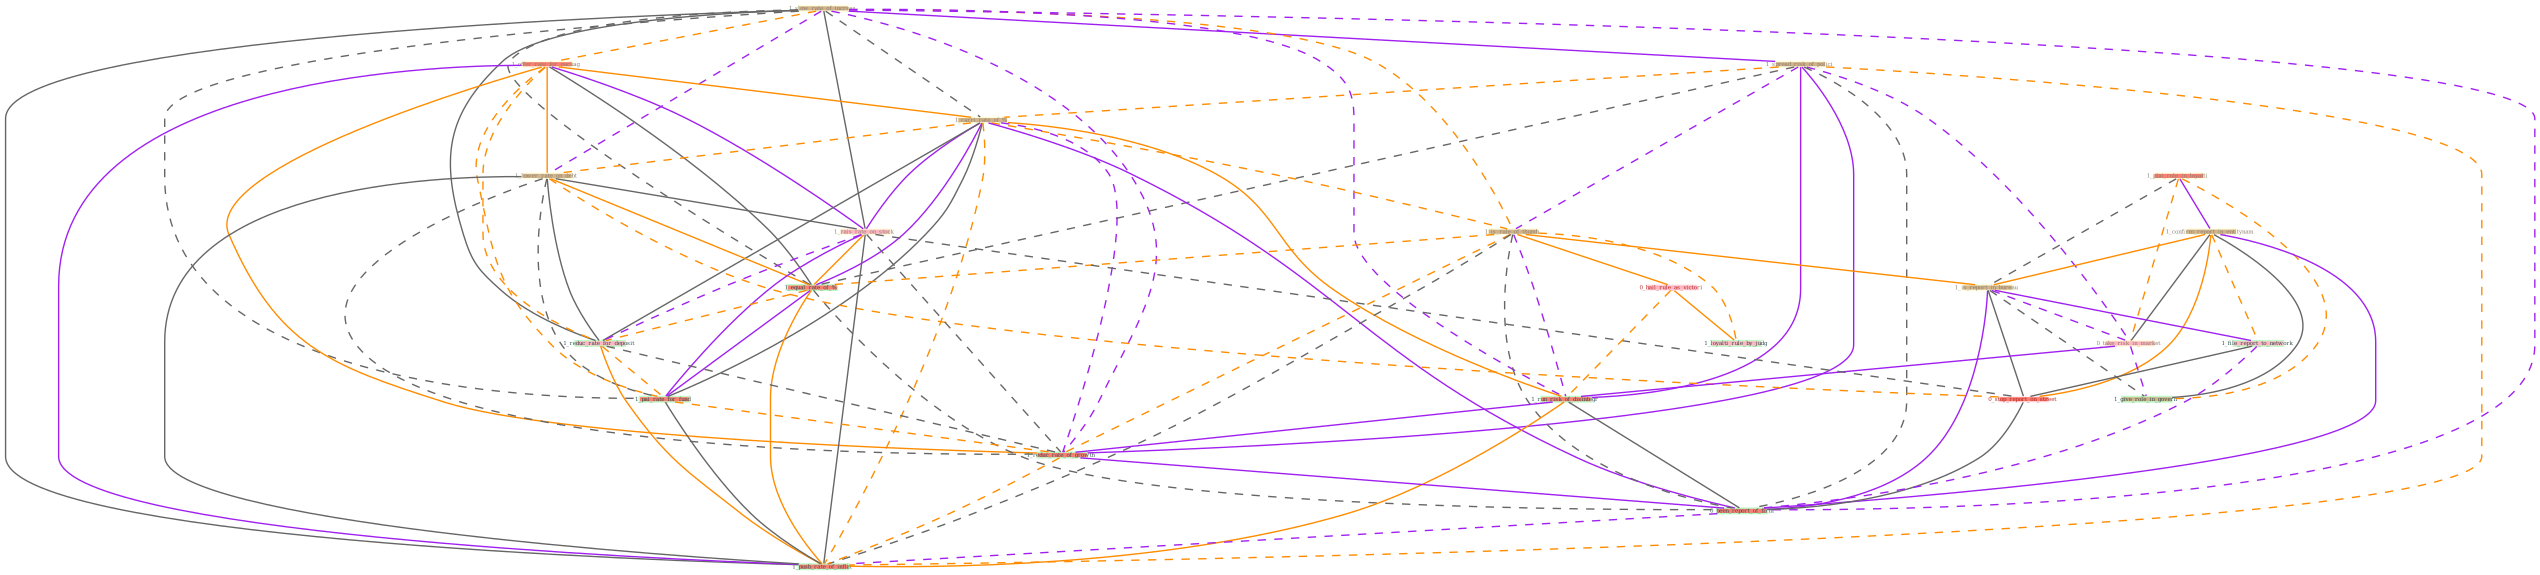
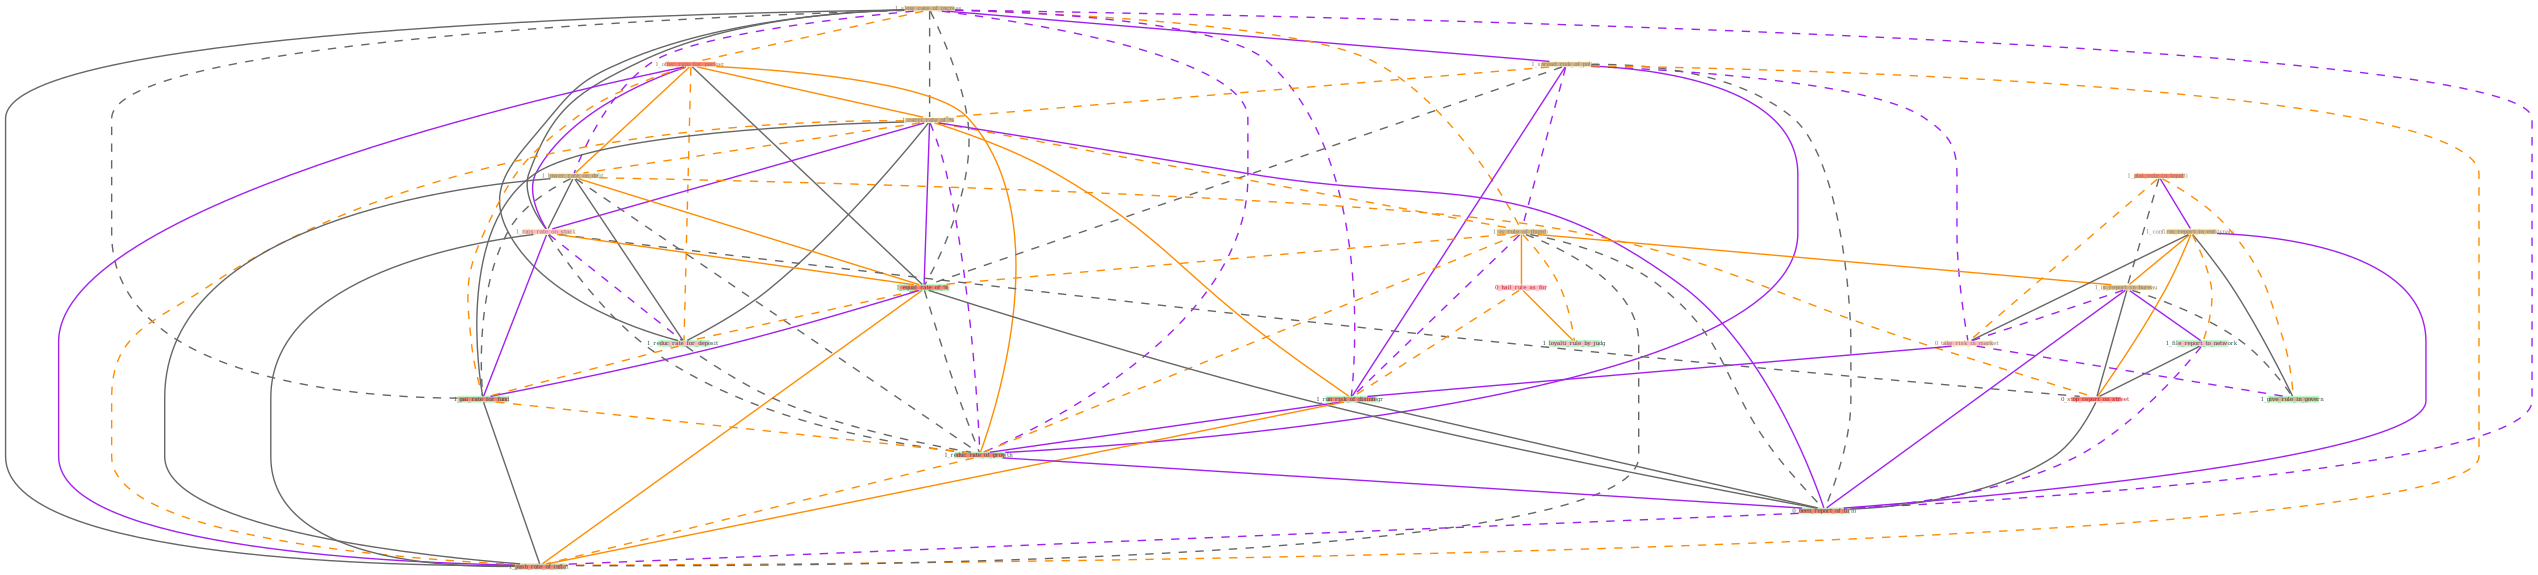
node "0_hail_rule_as_victori": label "0_hail_rule_as_victori" -> "0_hail_rule_as_for"
edge "1_equal_rate_of_%" -- "1_reduc_rate_of_growth": added
edge "1_reduc_rate_for_deposit" -- "1_push_rate_of_inflat": removed
edge "1_equal_rate_of_%" -- "0_been_report_of_firm": style dashed -> solid
